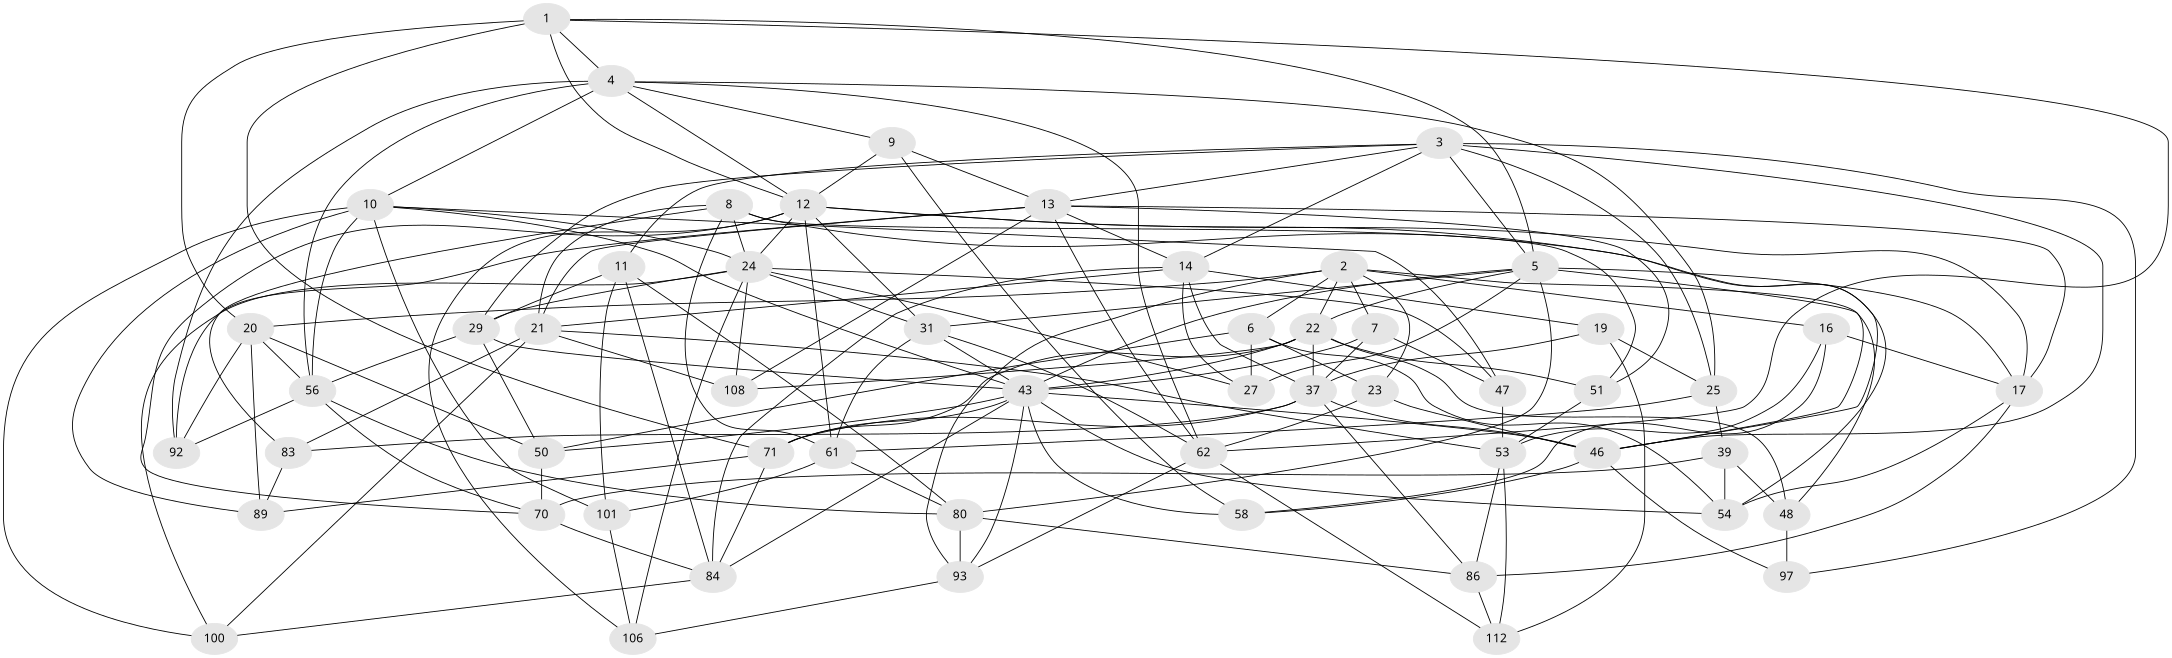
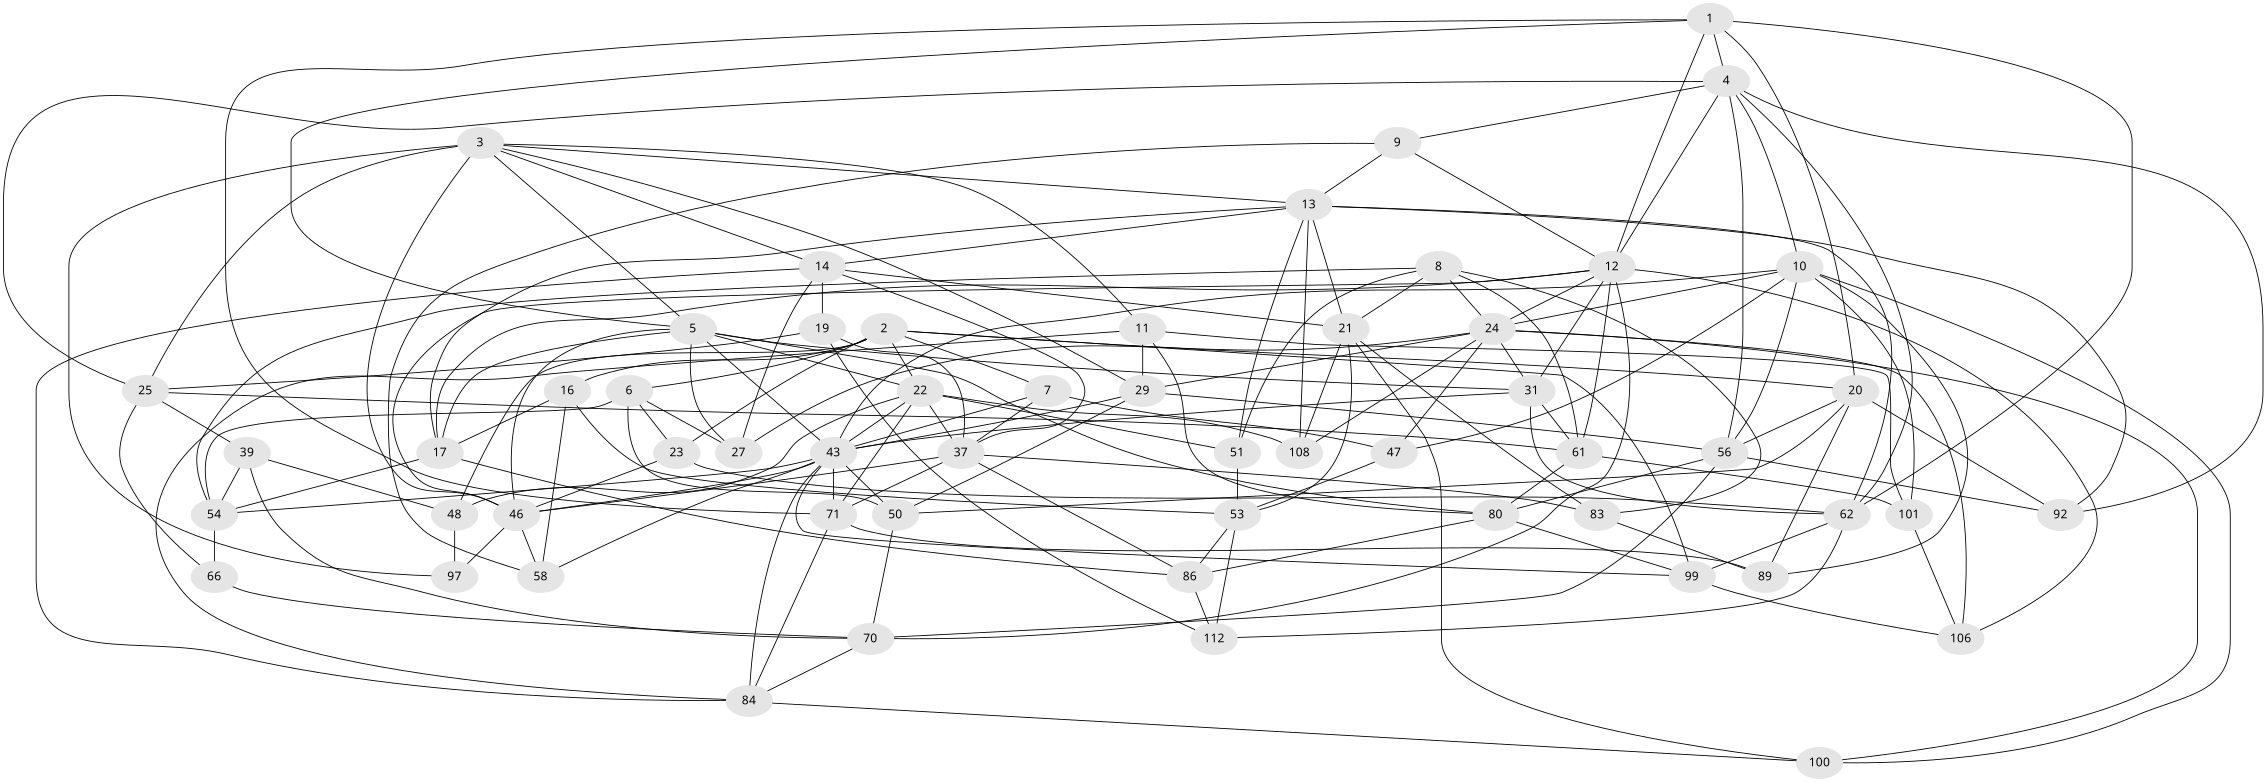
node "66": added
node "93": label "93" -> "99"
